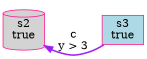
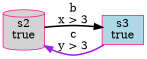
edge "s2 true" -> "s3 true": added, label "b x > 3"
